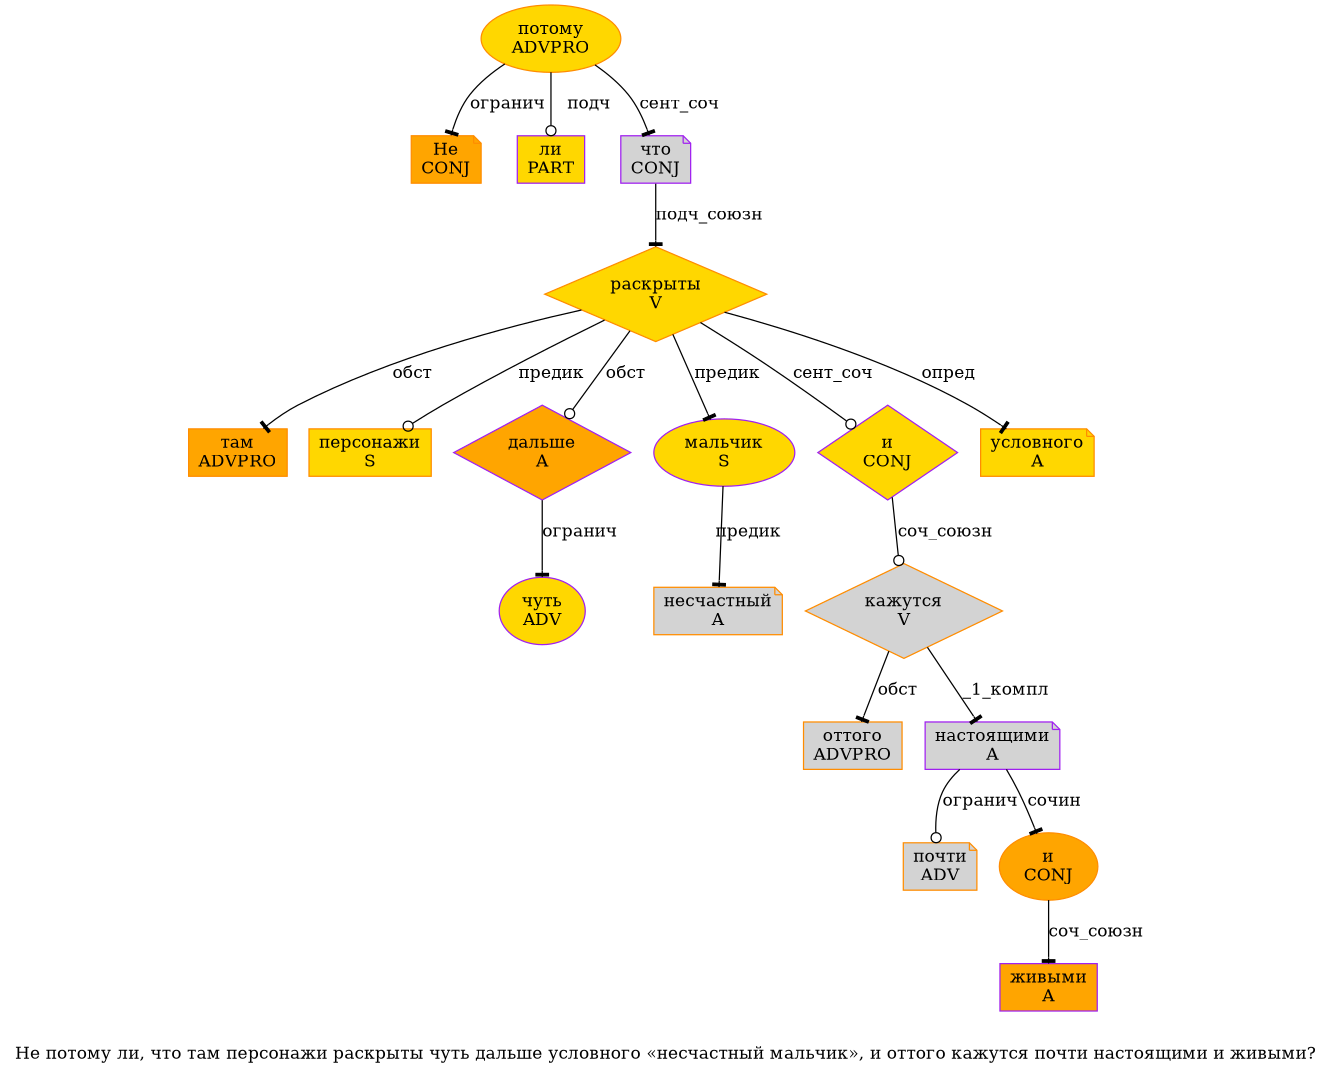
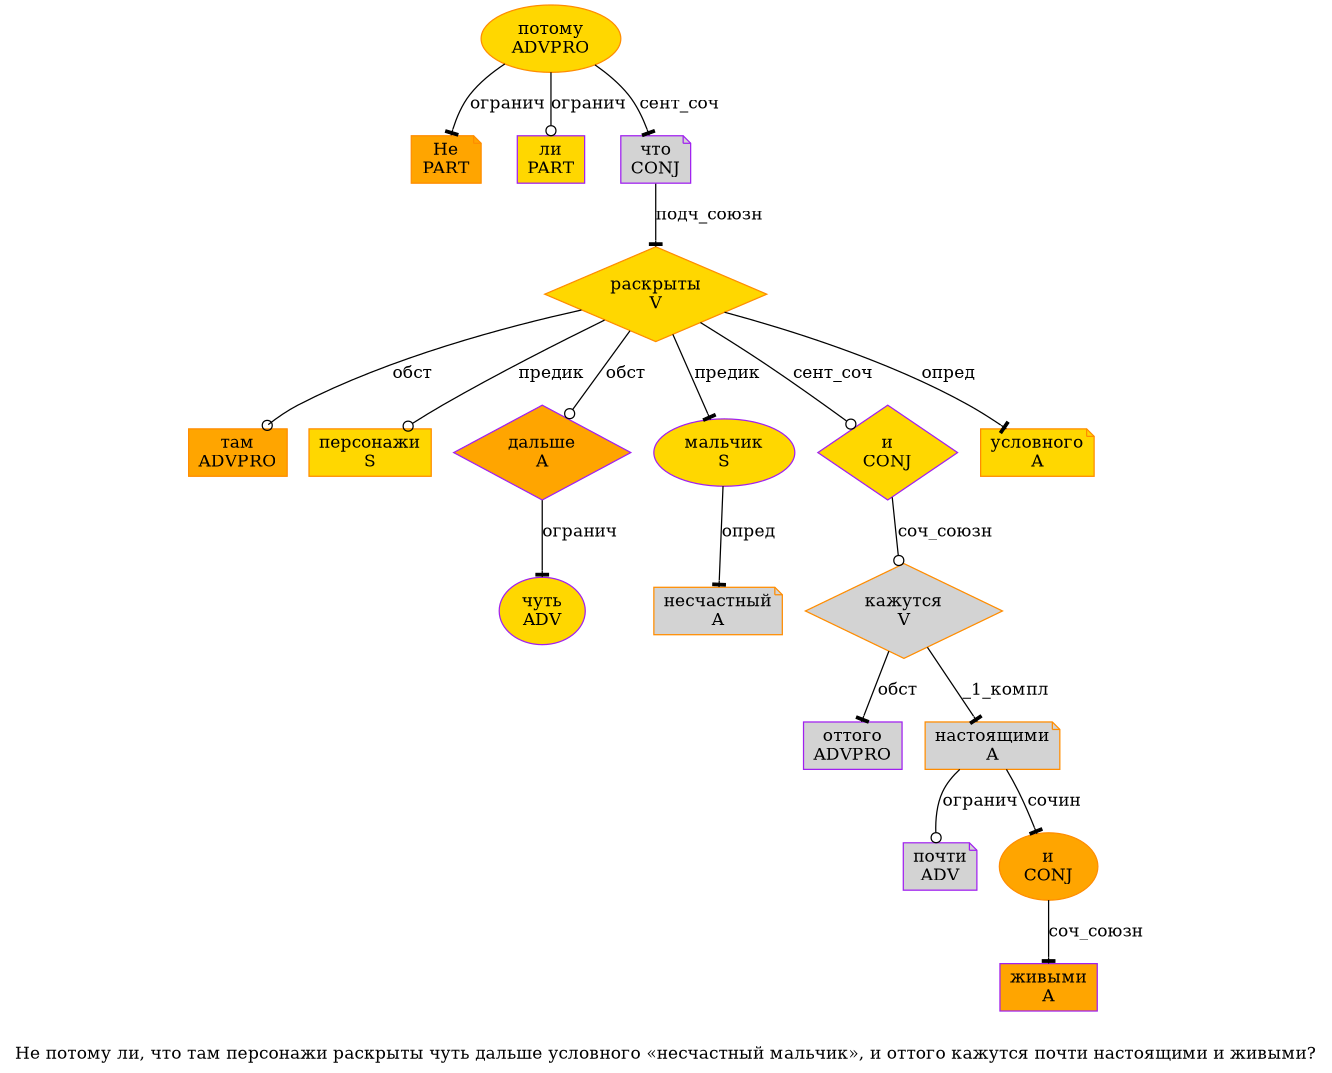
edge "потому ADVPRO" -> "ли PART": label "подч" -> "огранич"
node "Не CONJ": label "Не CONJ" -> "Не PART"
edge "раскрыты V" -> "там ADVPRO": arrowhead tee -> odot
edge "мальчик S" -> "несчастный A": label "предик" -> "опред"
node "оттого ADVPRO": color darkorange -> purple
node "настоящими A": color purple -> darkorange
node "почти ADV": color darkorange -> purple
